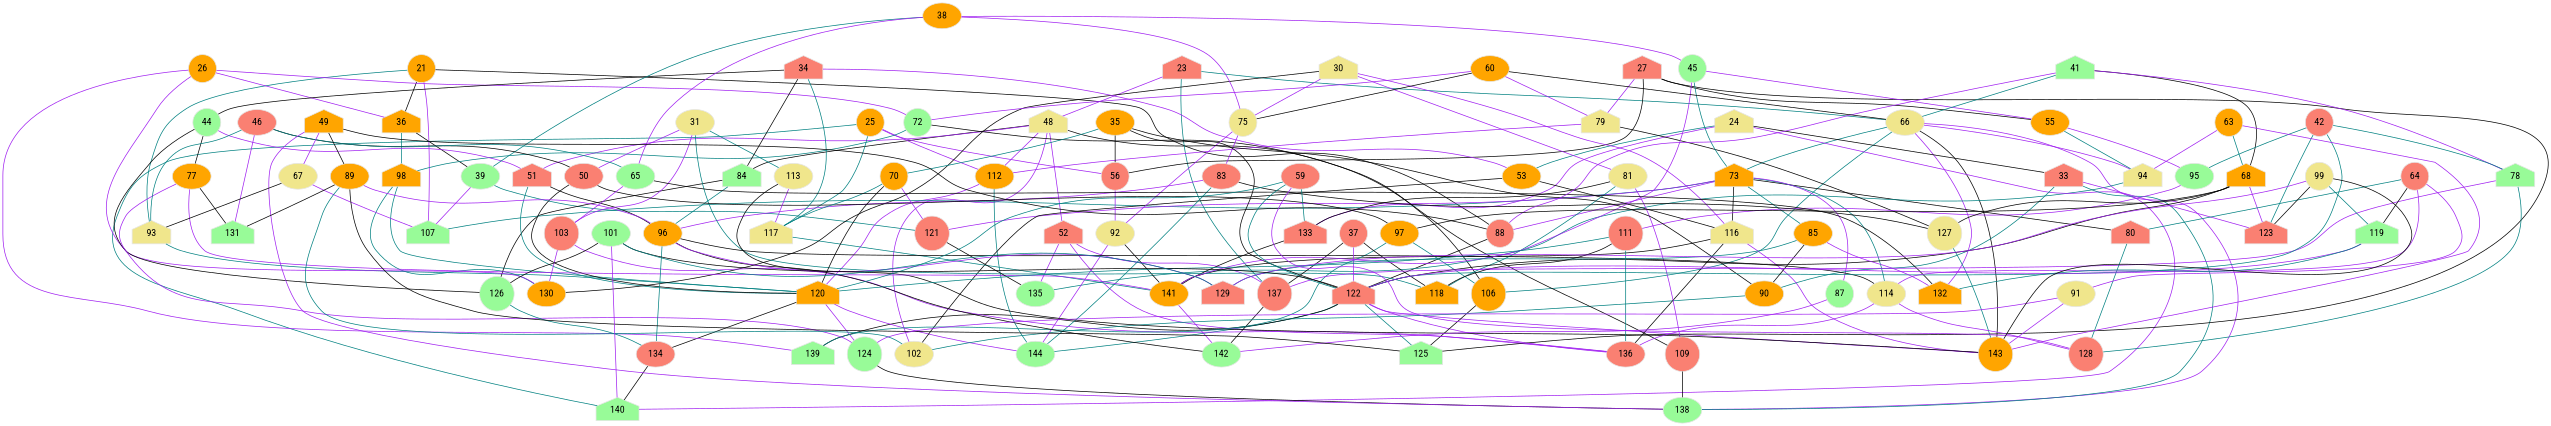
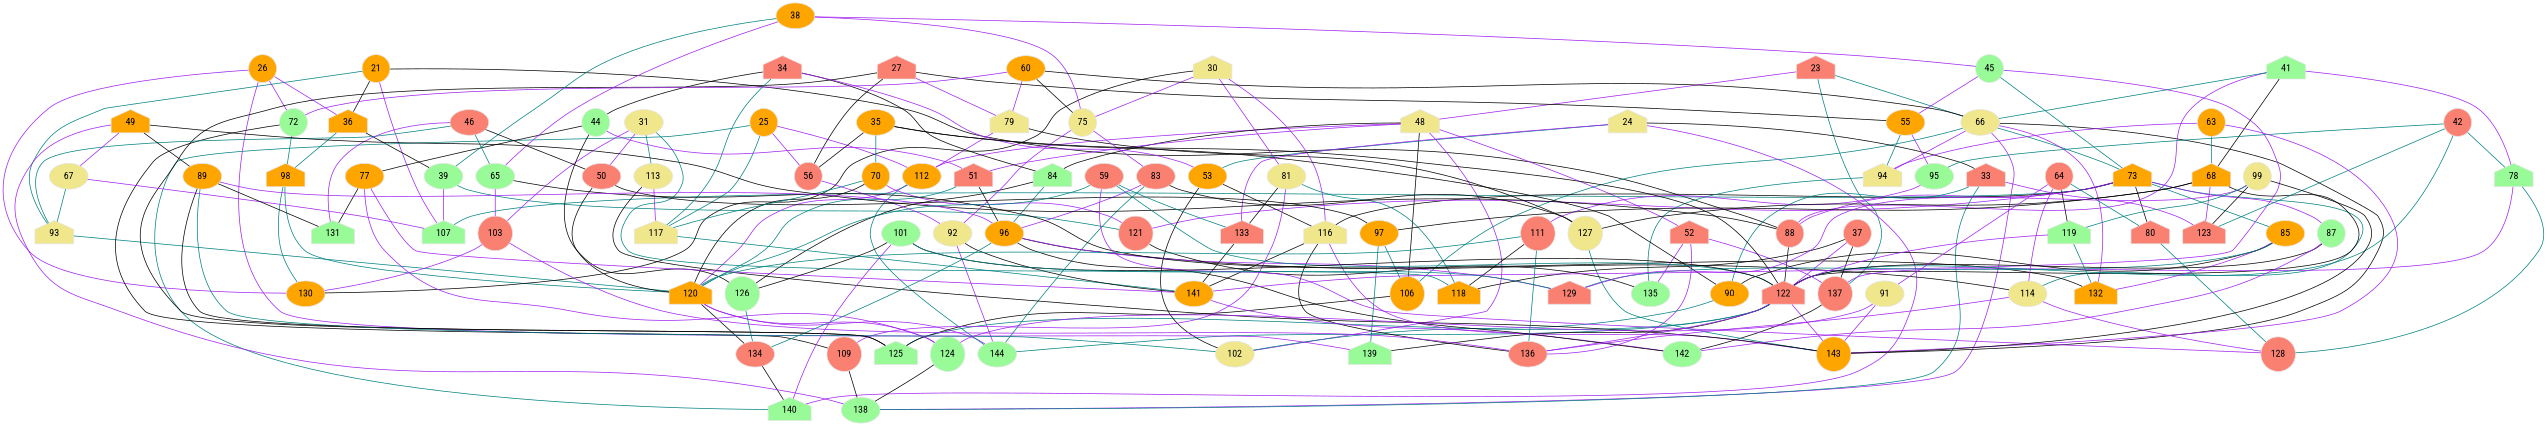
edge "67" -- "93": color black -> teal
edge "87" -- "122": added
